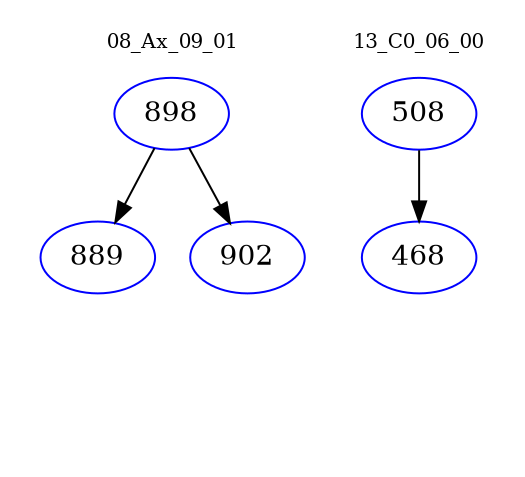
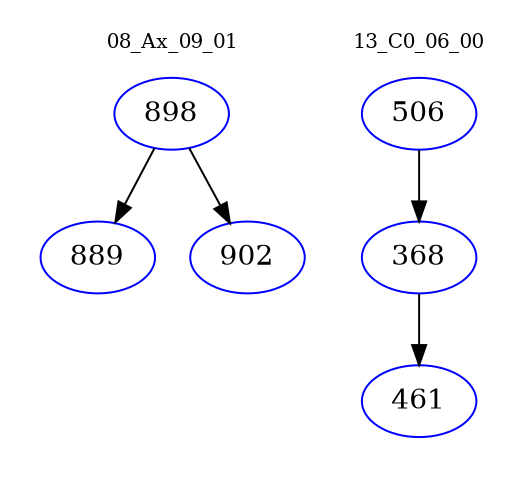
node "508": label "508" -> "506"
node "468": label "468" -> "368"
node "461": added
